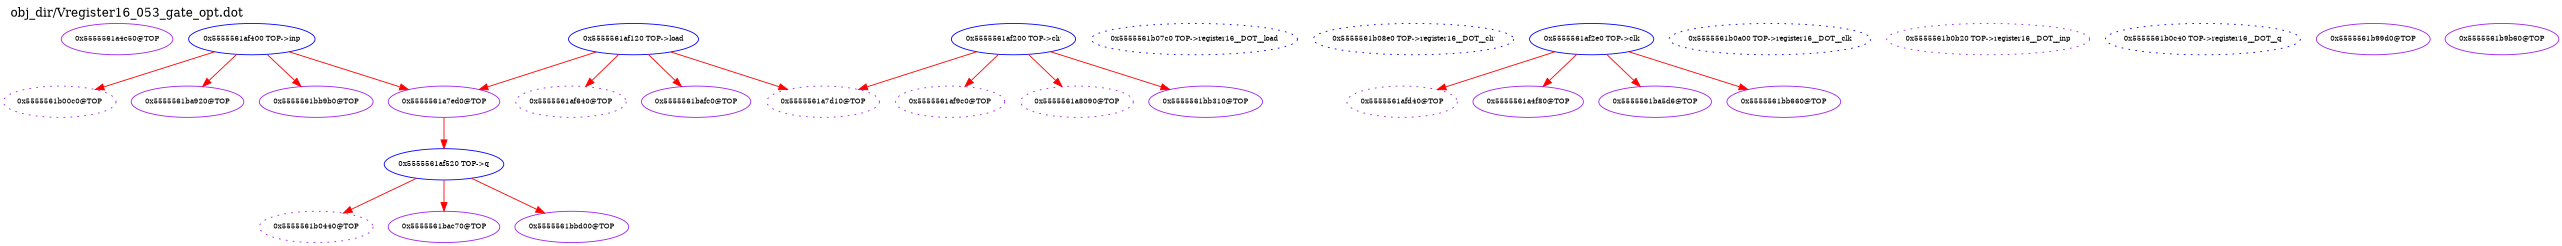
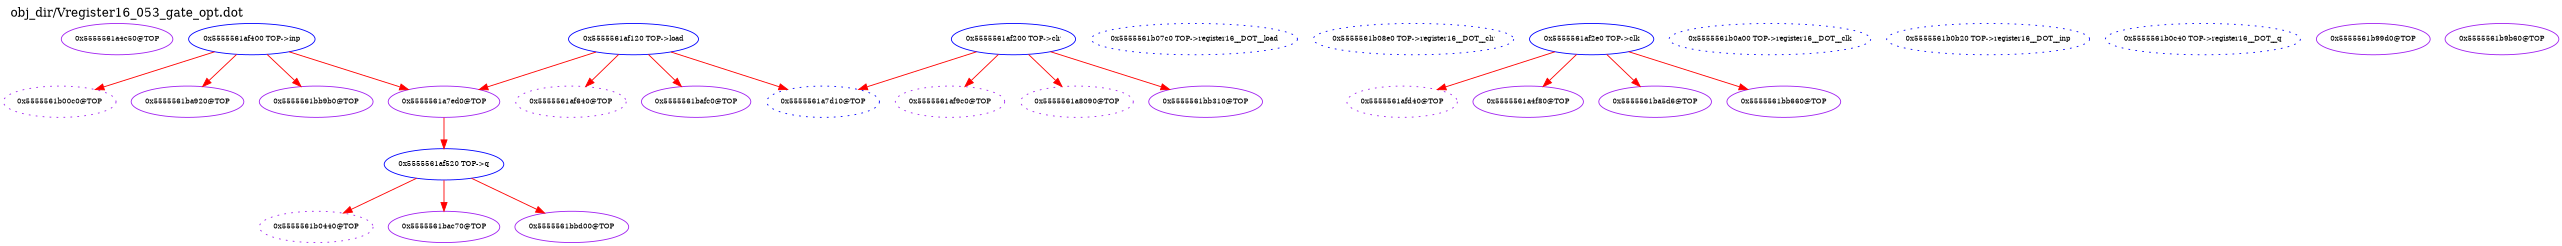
node "0x5555561b0b20 TOP->register16__DOT__inp": color purple -> blue
node "0x5555561a7d10@TOP": color purple -> blue
